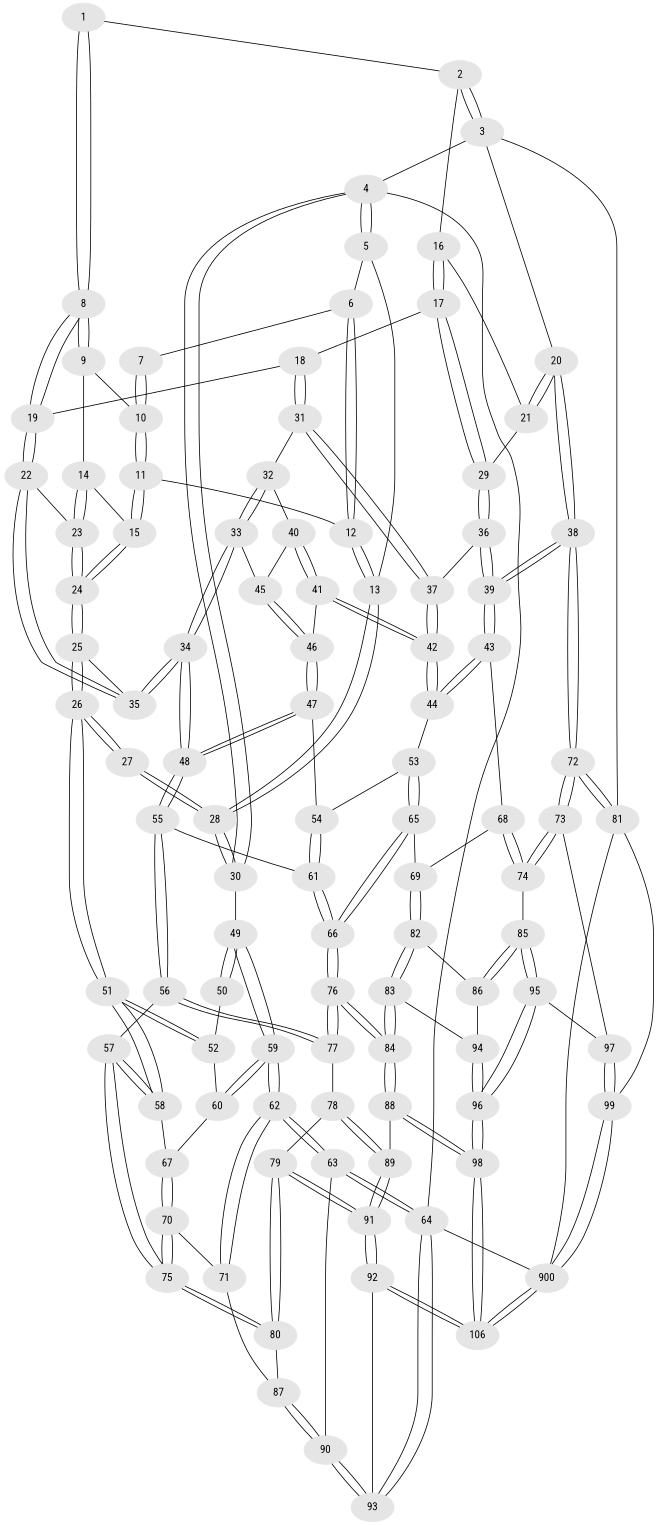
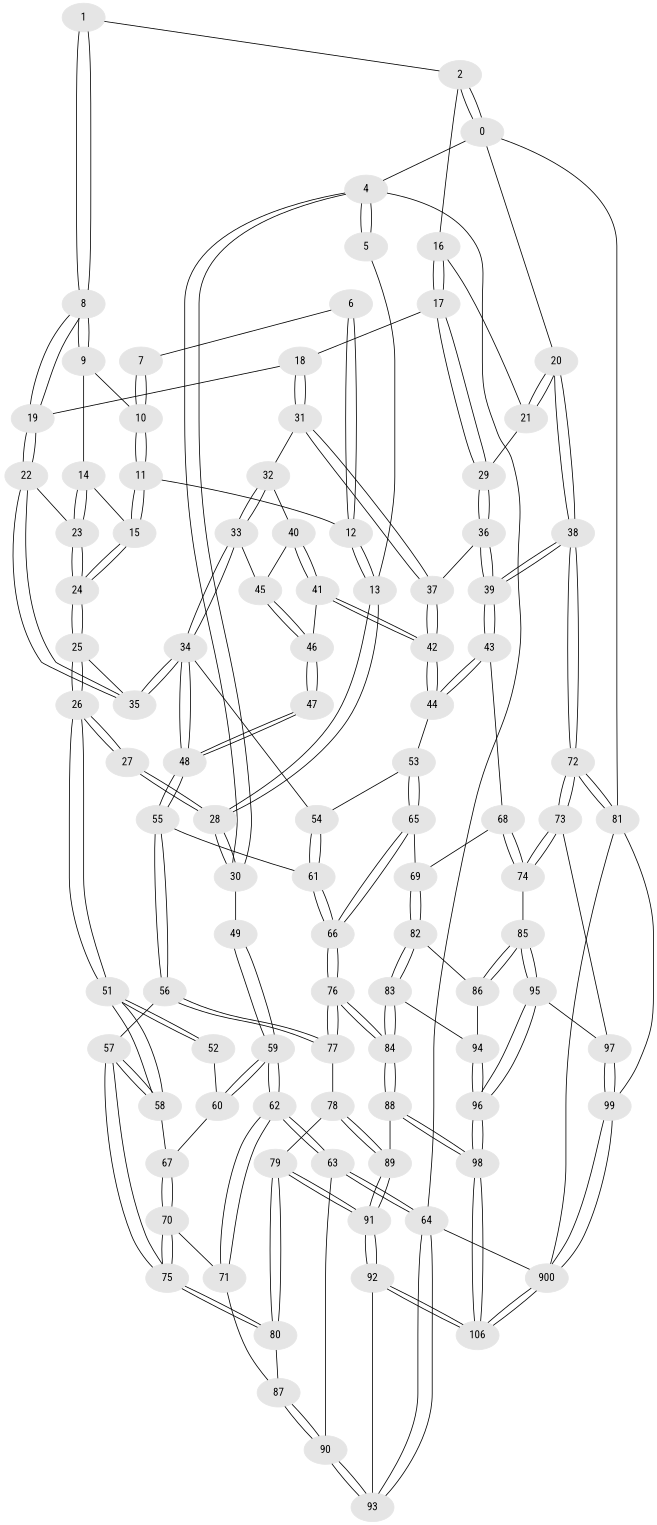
node "3": label "3" -> "0"
edge "5" -- "6": removed
edge "47" -- "54": now "34" -- "54"
node "50": removed
